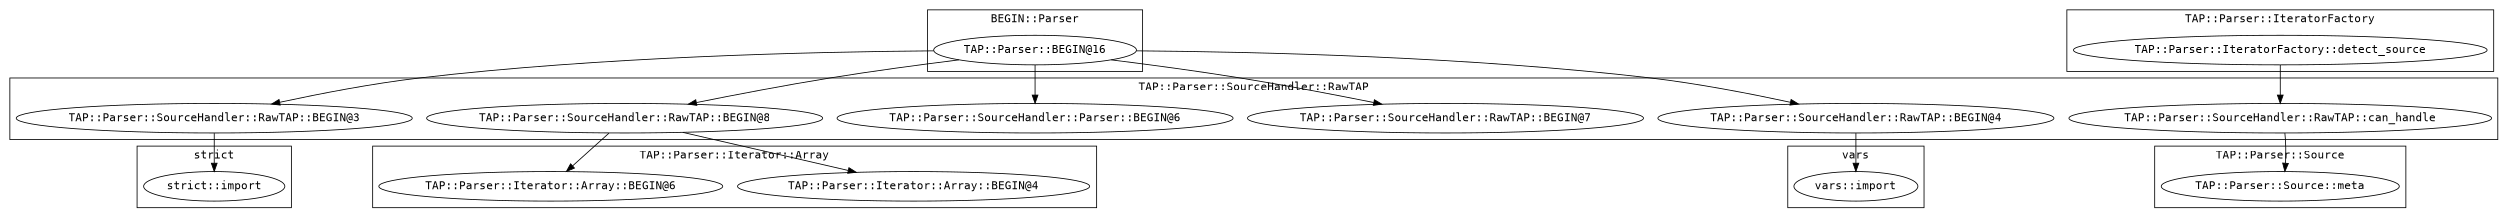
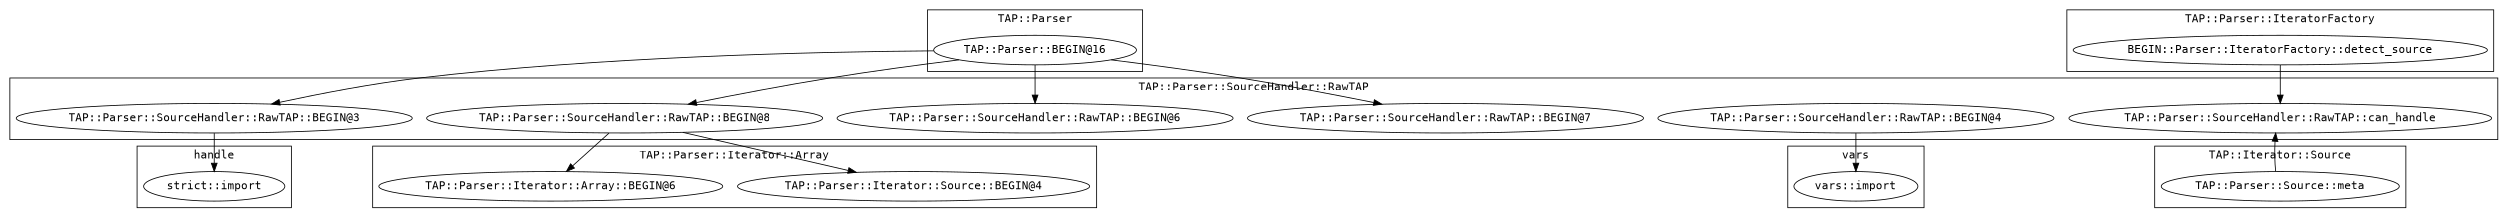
cluster "BEGIN::Parser": label "BEGIN::Parser" -> "TAP::Parser"
node "TAP::Parser::IteratorFactory::detect_source": label "TAP::Parser::IteratorFactory::detect_source" -> "BEGIN::Parser::IteratorFactory::detect_source"
edge "TAP::Parser::BEGIN@16" -> "TAP::Parser::SourceHandler::RawTAP::BEGIN@4": removed
node "TAP::Parser::SourceHandler::Parser::BEGIN@6": label "TAP::Parser::SourceHandler::Parser::BEGIN@6" -> "TAP::Parser::SourceHandler::RawTAP::BEGIN@6"
edge "TAP::Parser::SourceHandler::RawTAP::can_handle" -> "TAP::Parser::Source::meta": reversed
cluster "strict": label "strict" -> "handle"
cluster "TAP::Parser::Source": label "TAP::Parser::Source" -> "TAP::Iterator::Source"
node "TAP::Parser::Iterator::Array::BEGIN@4": label "TAP::Parser::Iterator::Array::BEGIN@4" -> "TAP::Parser::Iterator::Source::BEGIN@4"
